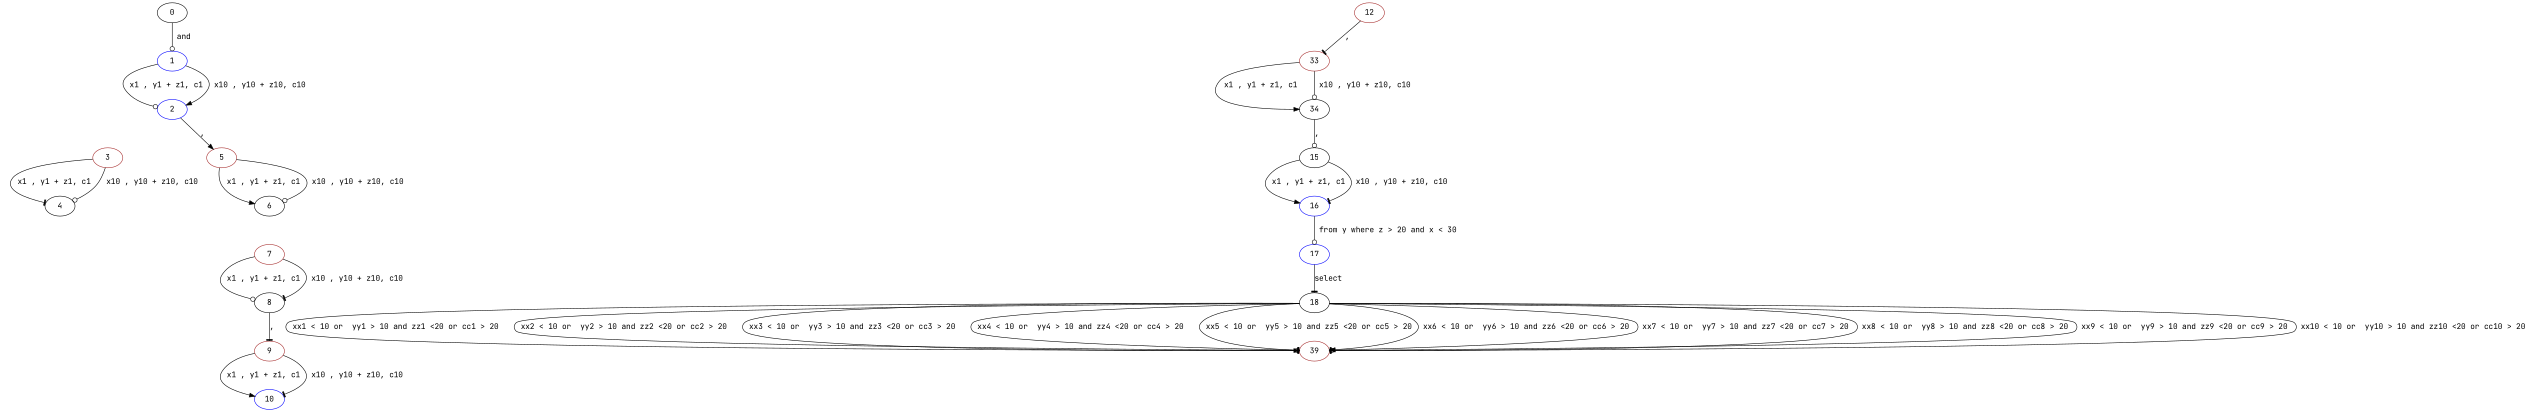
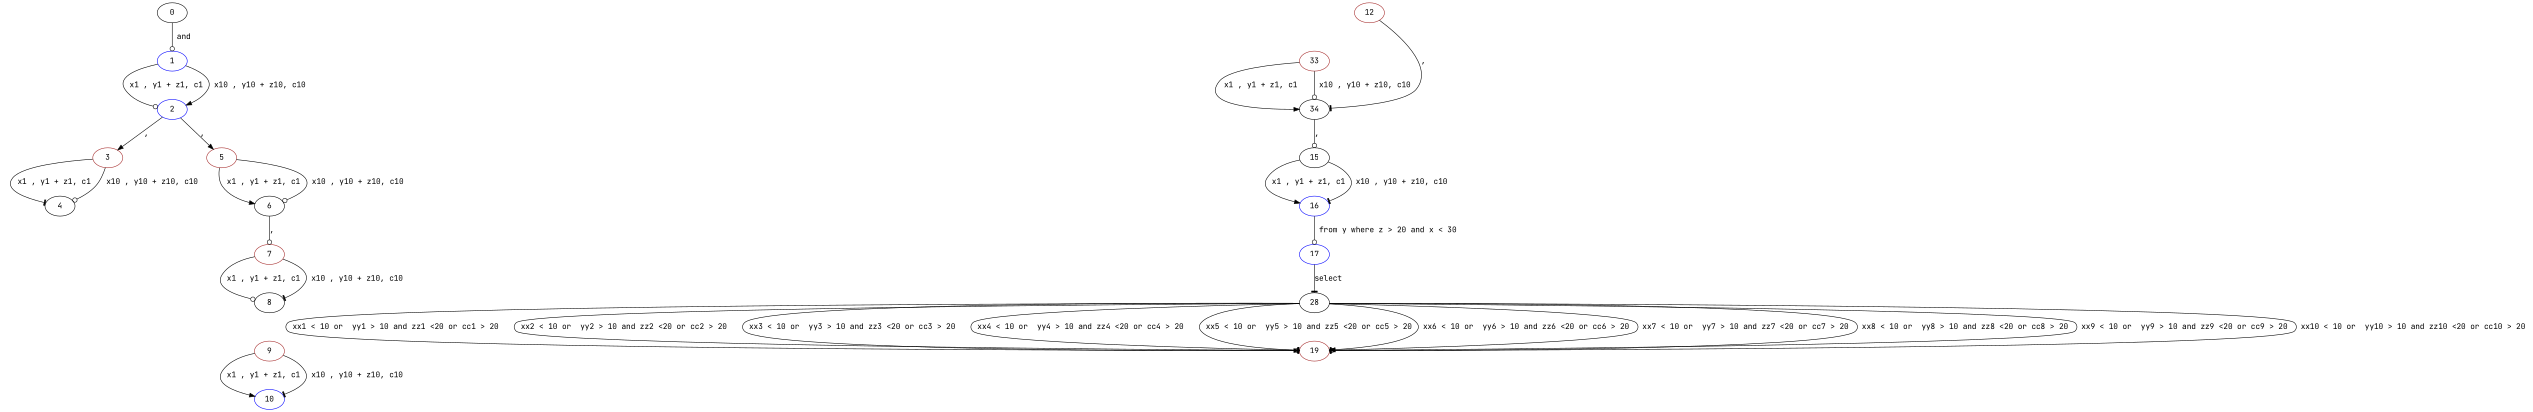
edge "12" -> "33": now "12" -> "34"
edge "2" -> "3": added, label ","
edge "6" -> "7": added, label ","
node "18": label "18" -> "28"
edge "8" -> "9": removed, label ","
node "39": label "39" -> "19"
